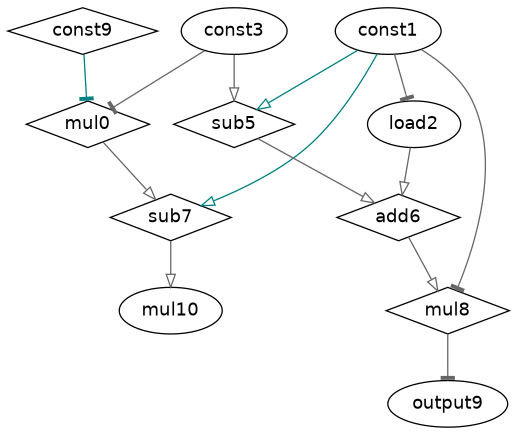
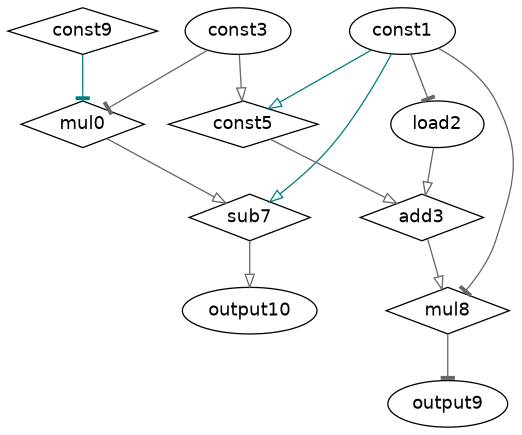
node "sub5": label "sub5" -> "const5"
node "add6": label "add6" -> "add3"
node "mul10": label "mul10" -> "output10"
